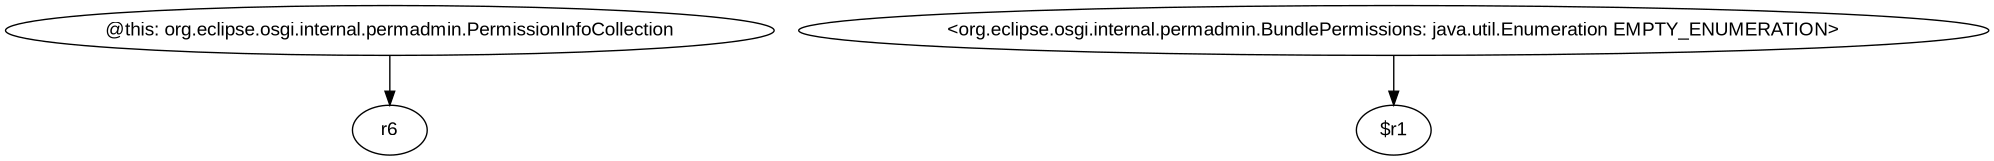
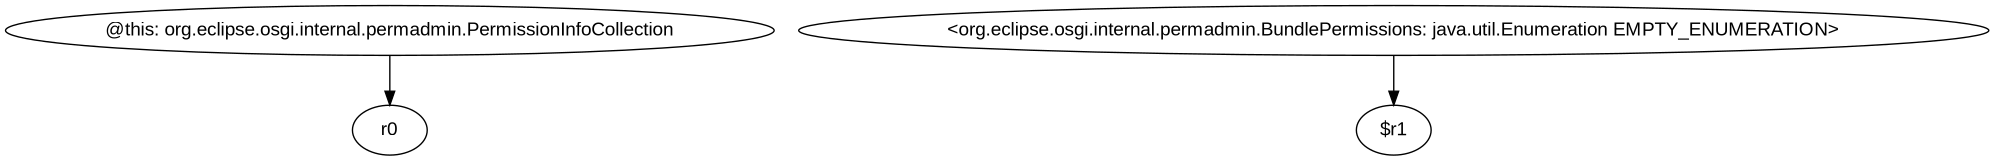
node "r6": label "r6" -> "r0"
